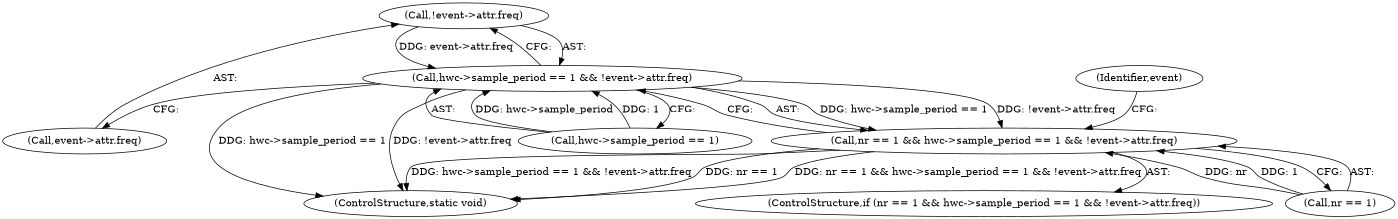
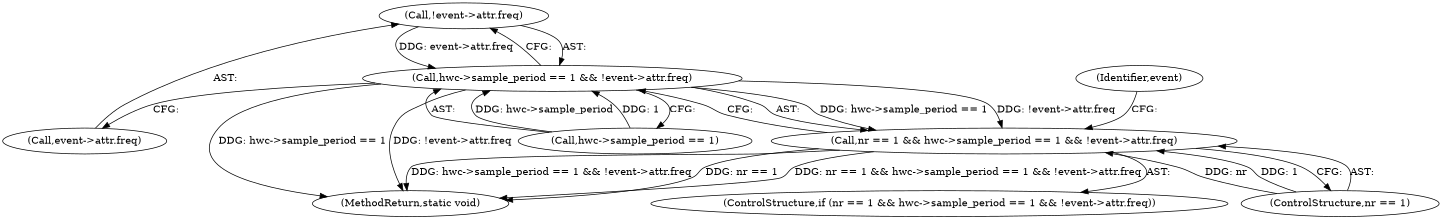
node "(ControlStructure,static void)": label "(ControlStructure,static void)" -> "(MethodReturn,static void)"
node "(Call,nr == 1)": label "(Call,nr == 1)" -> "(ControlStructure,nr == 1)"
